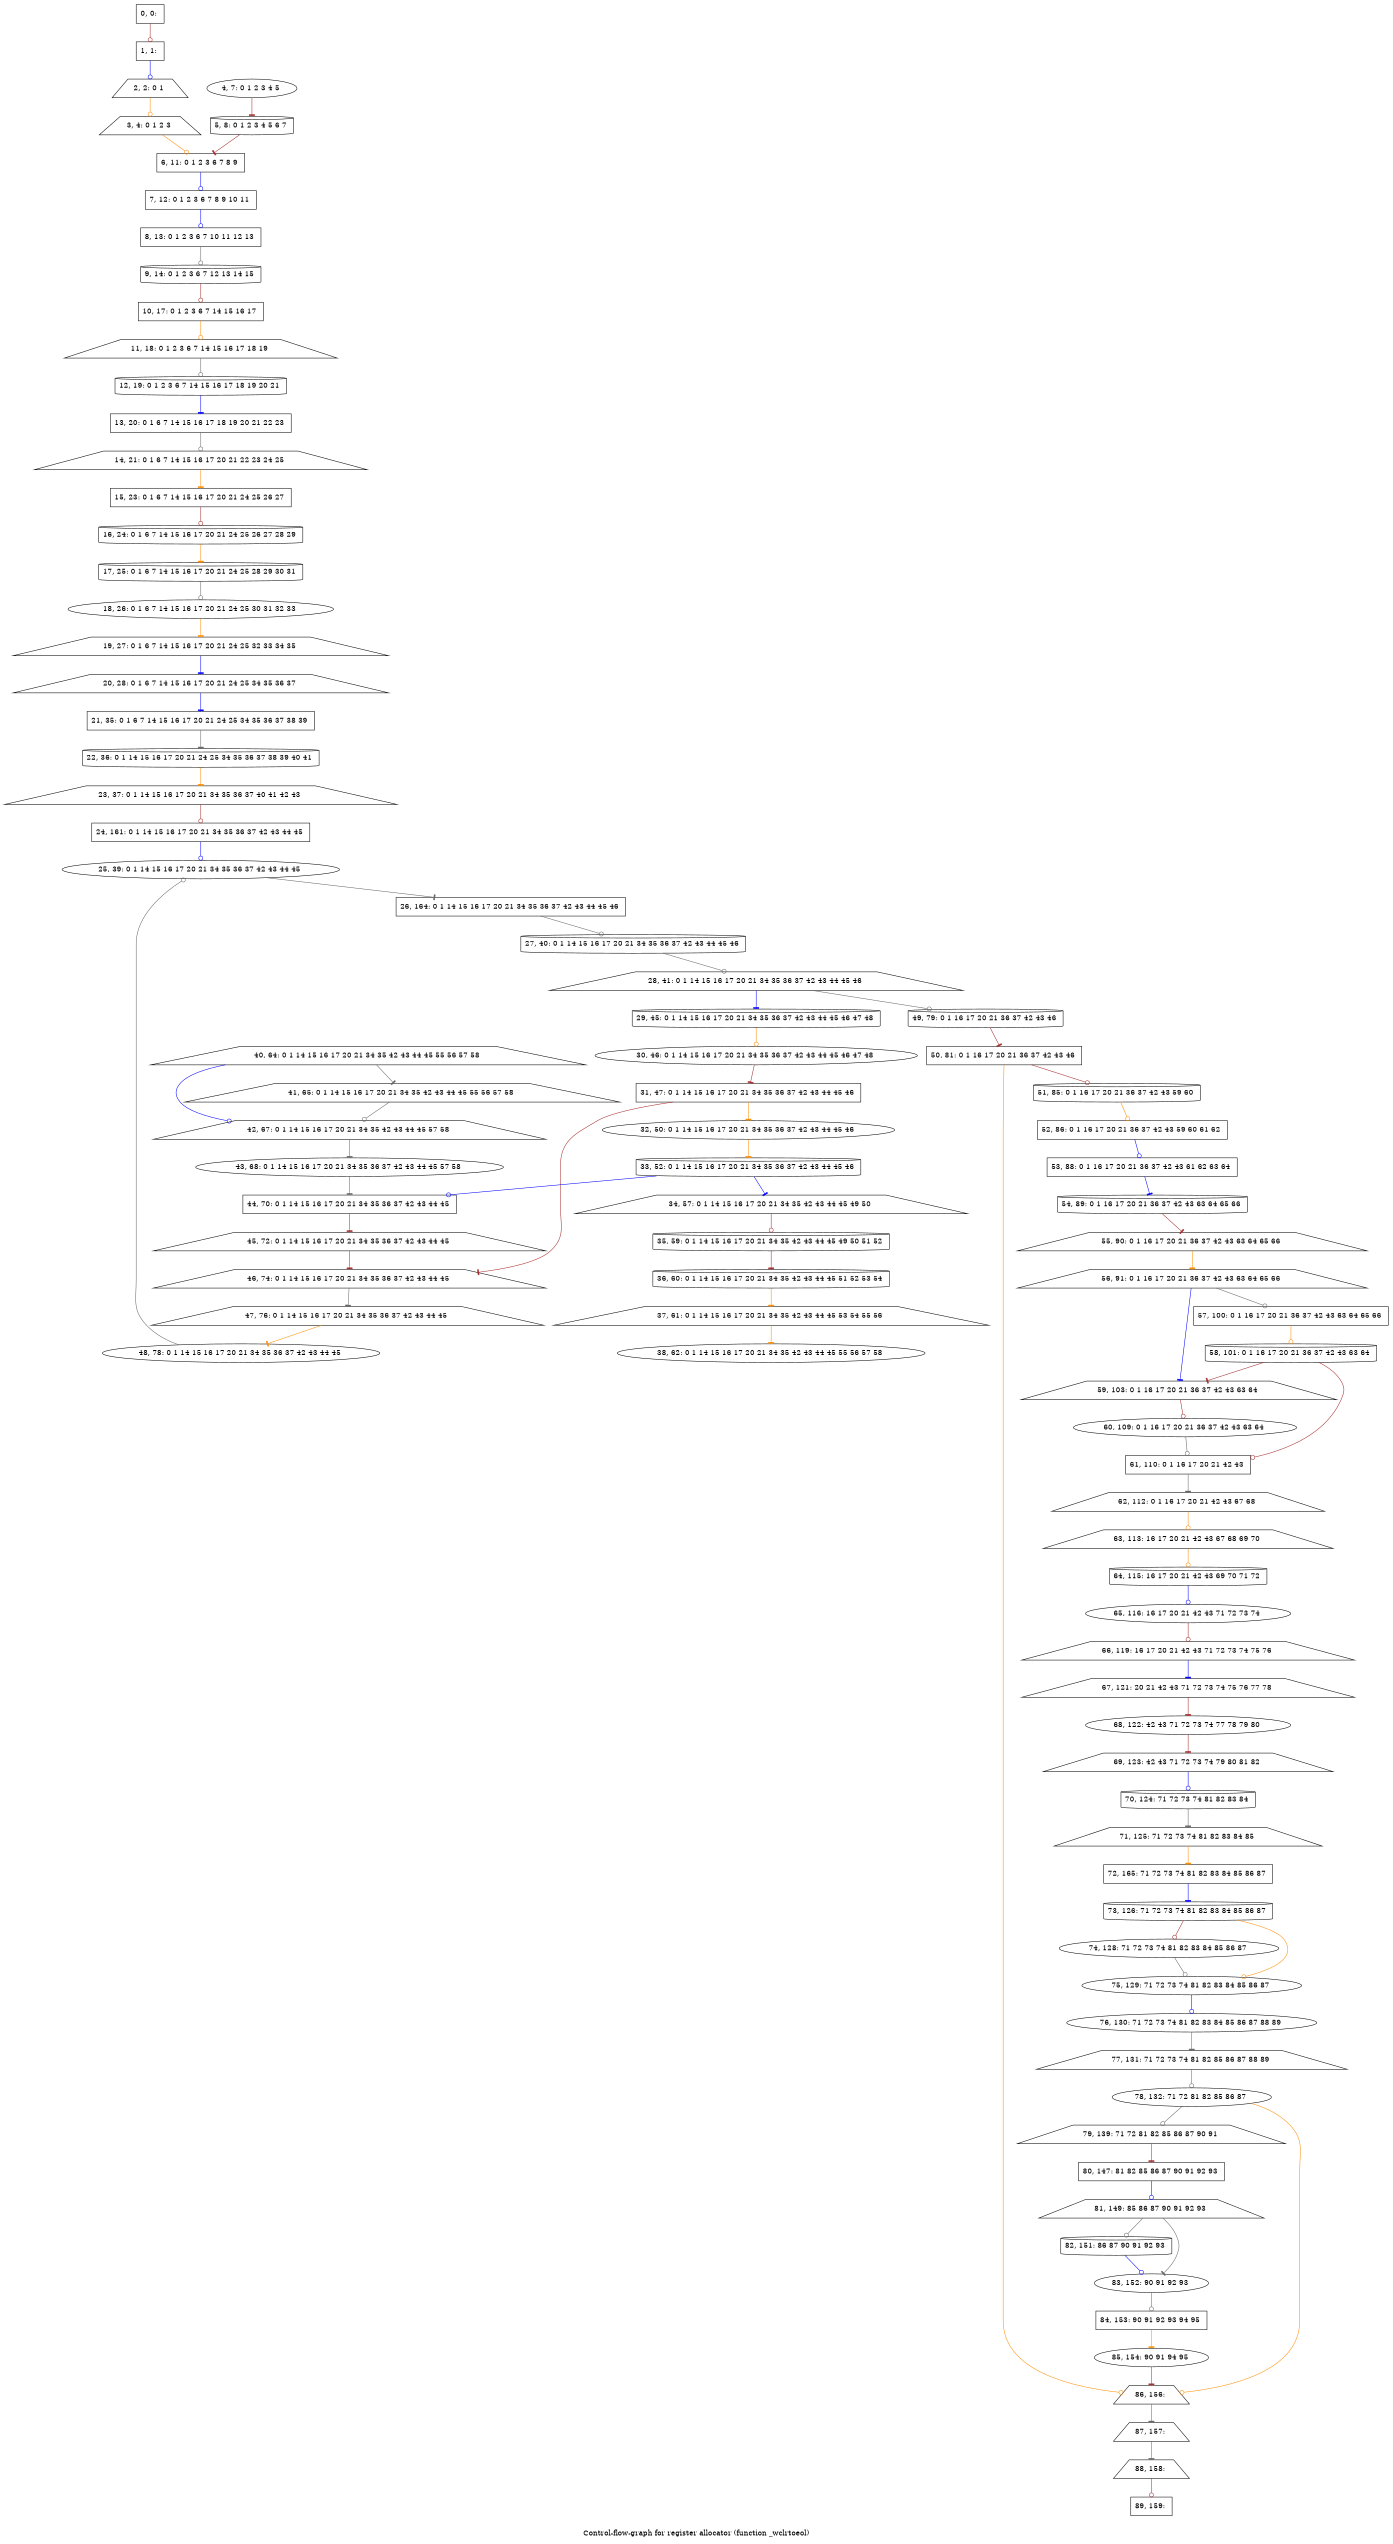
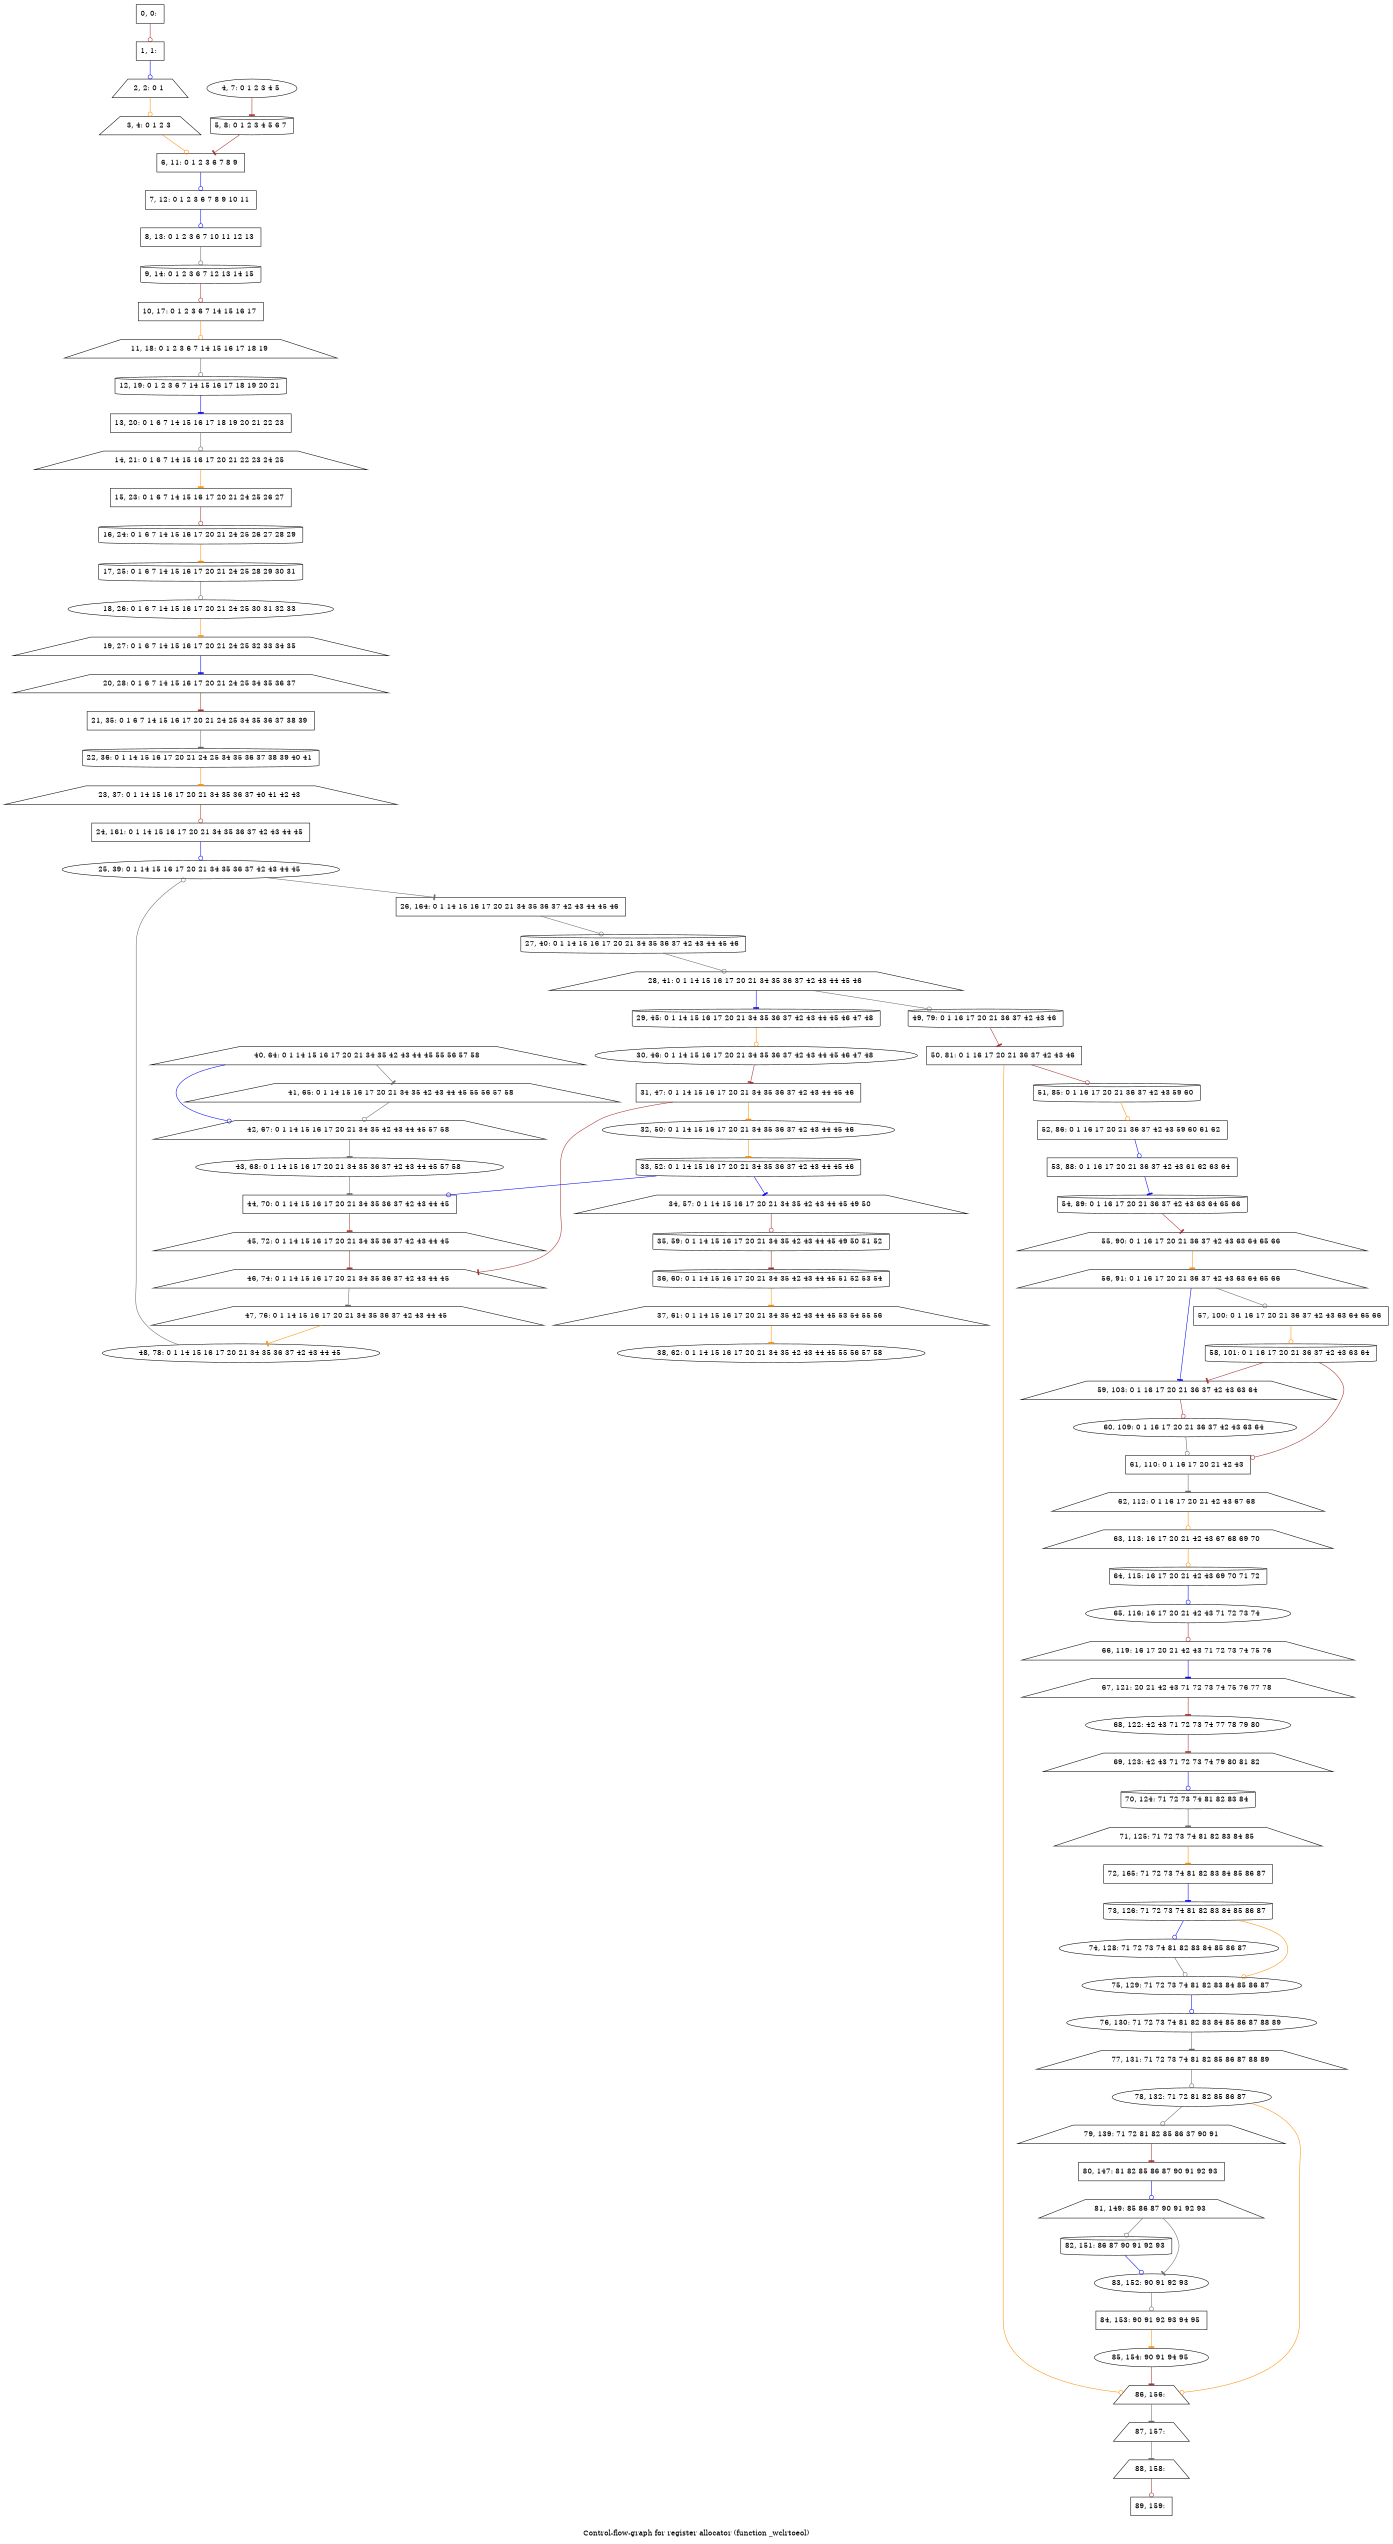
edge "20, 28: 0 1 6 7 14 15 16 17 20 21 24 25 34 35 36 37" -> "21, 35: 0 1 6 7 14 15 16 17 20 21 24 25 34 35 36 37 38 39": color blue -> brown
edge "73, 126: 71 72 73 74 81 82 83 84 85 86 87" -> "74, 128: 71 72 73 74 81 82 83 84 85 86 87": color brown -> blue
node "79, 139: 71 72 81 82 85 86 87 90 91": label "79, 139: 71 72 81 82 85 86 87 90 91" -> "79, 139: 71 72 81 82 85 86 37 90 91"
